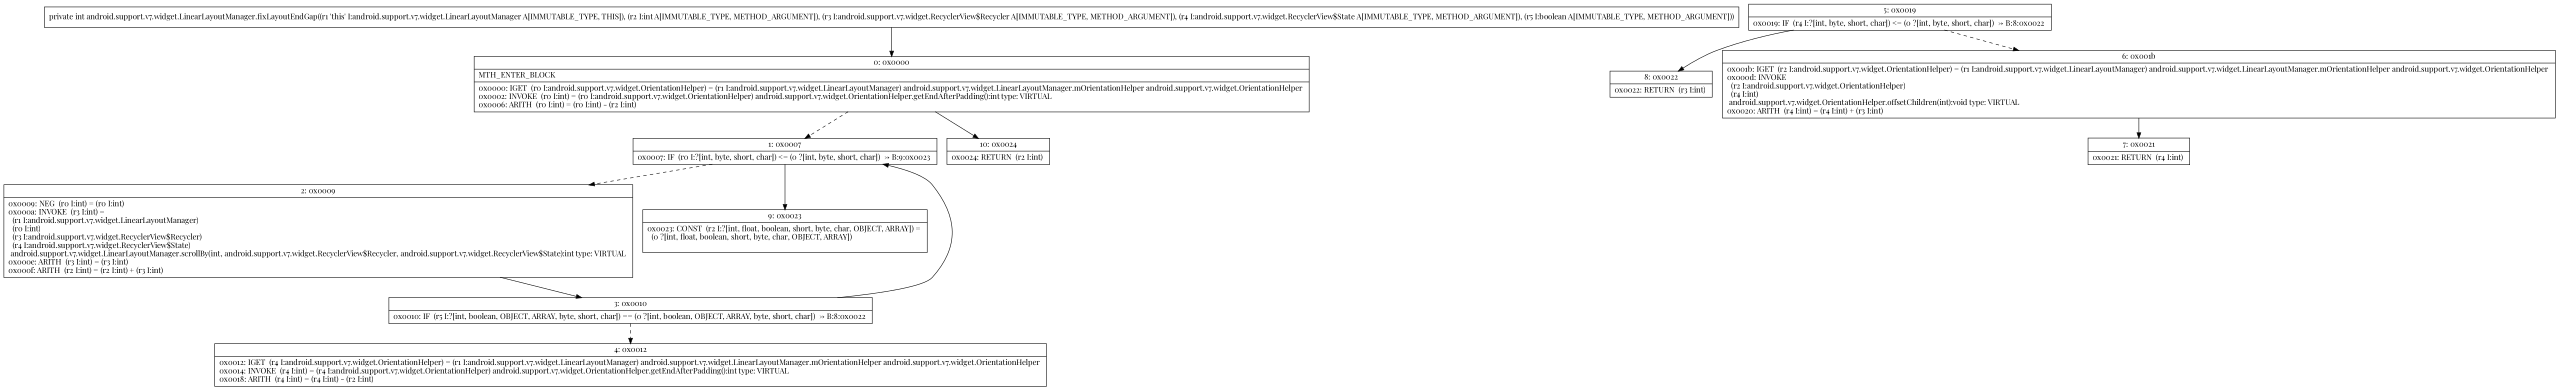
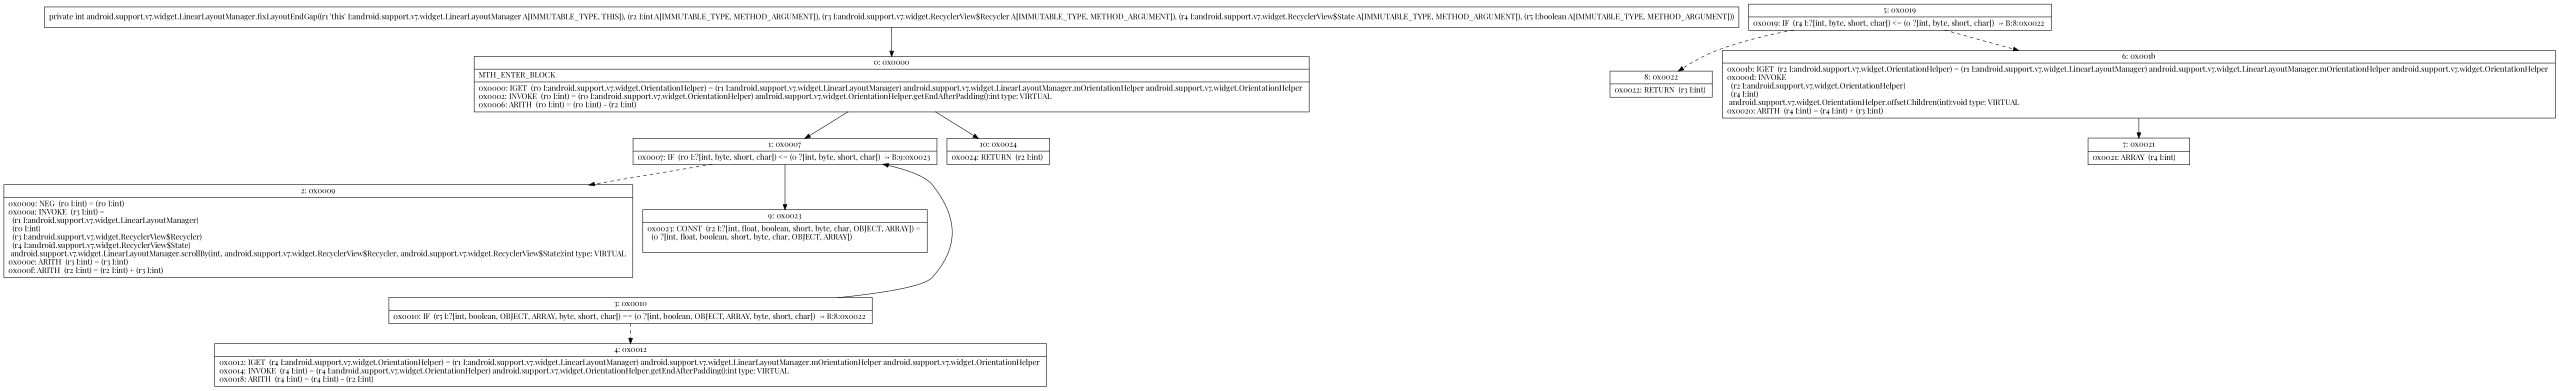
edge "5: 0x0019" -> "8: 0x0022": style solid -> dashed
edge "0: 0x0000" -> "1: 0x0007": style dashed -> solid
node "7: 0x0021": text "0x0021: RETURN  (r4 I:int)" -> "0x0021: ARRAY  (r4 I:int)"
edge "2: 0x0009" -> "3: 0x0010": removed
